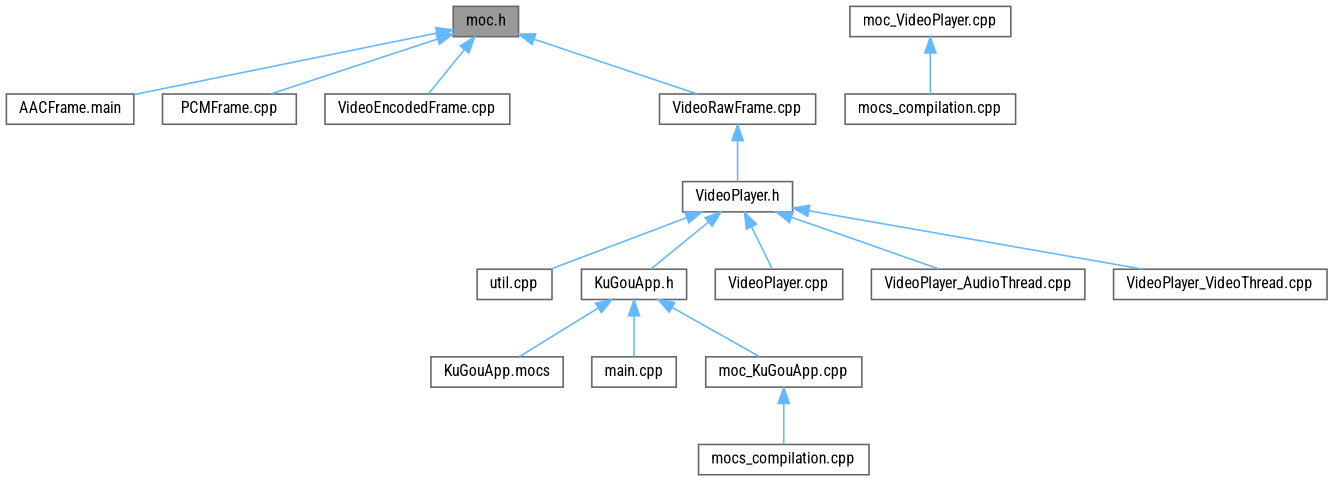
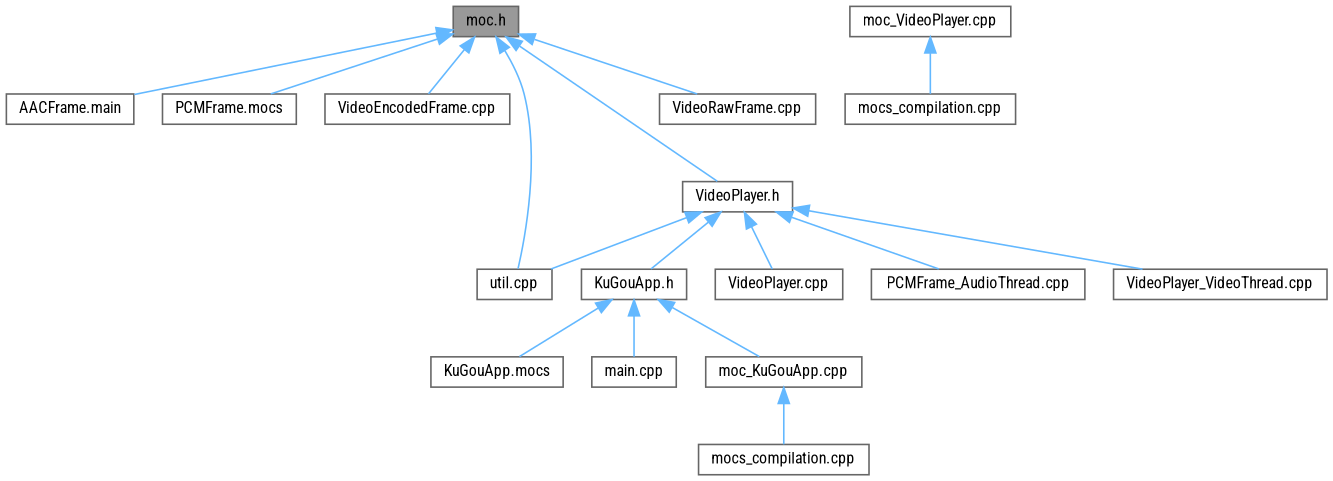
node "PCMFrame.cpp": label "PCMFrame.cpp" -> "PCMFrame.mocs"
edge "util.cpp" -> "moc.h": added
edge "VideoPlayer.h" -> "VideoRawFrame.cpp": now "VideoPlayer.h" -> "moc.h"
node "VideoPlayer_AudioThread.cpp": label "VideoPlayer_AudioThread.cpp" -> "PCMFrame_AudioThread.cpp"
